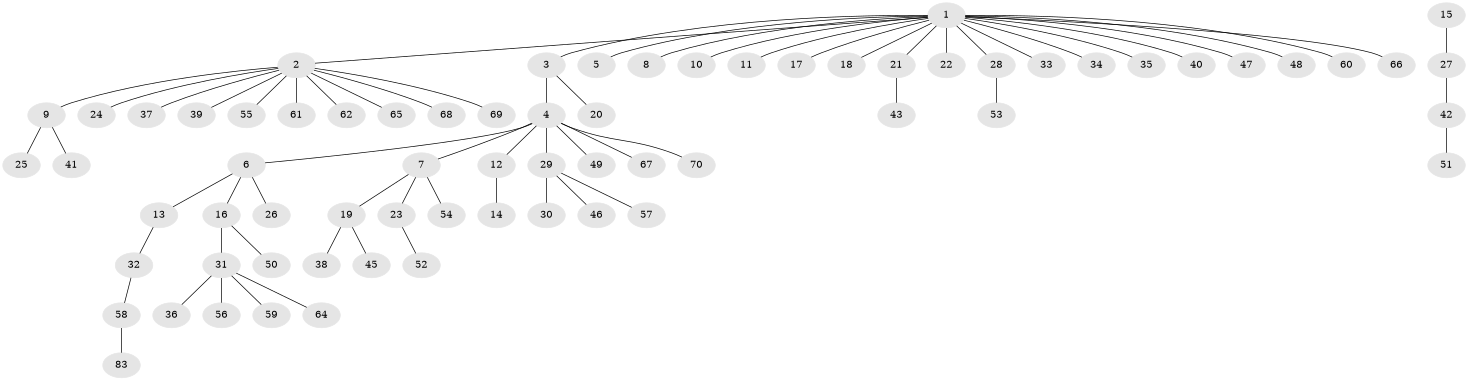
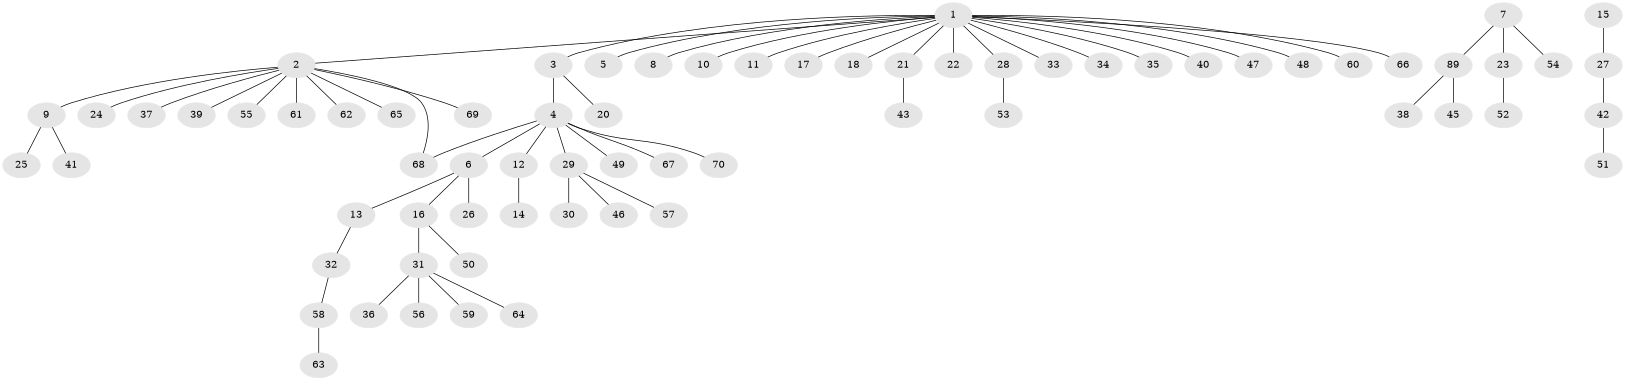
edge "4" -- "7": now "4" -- "68"
node "19": label "19" -> "89"
node "83": label "83" -> "63"
